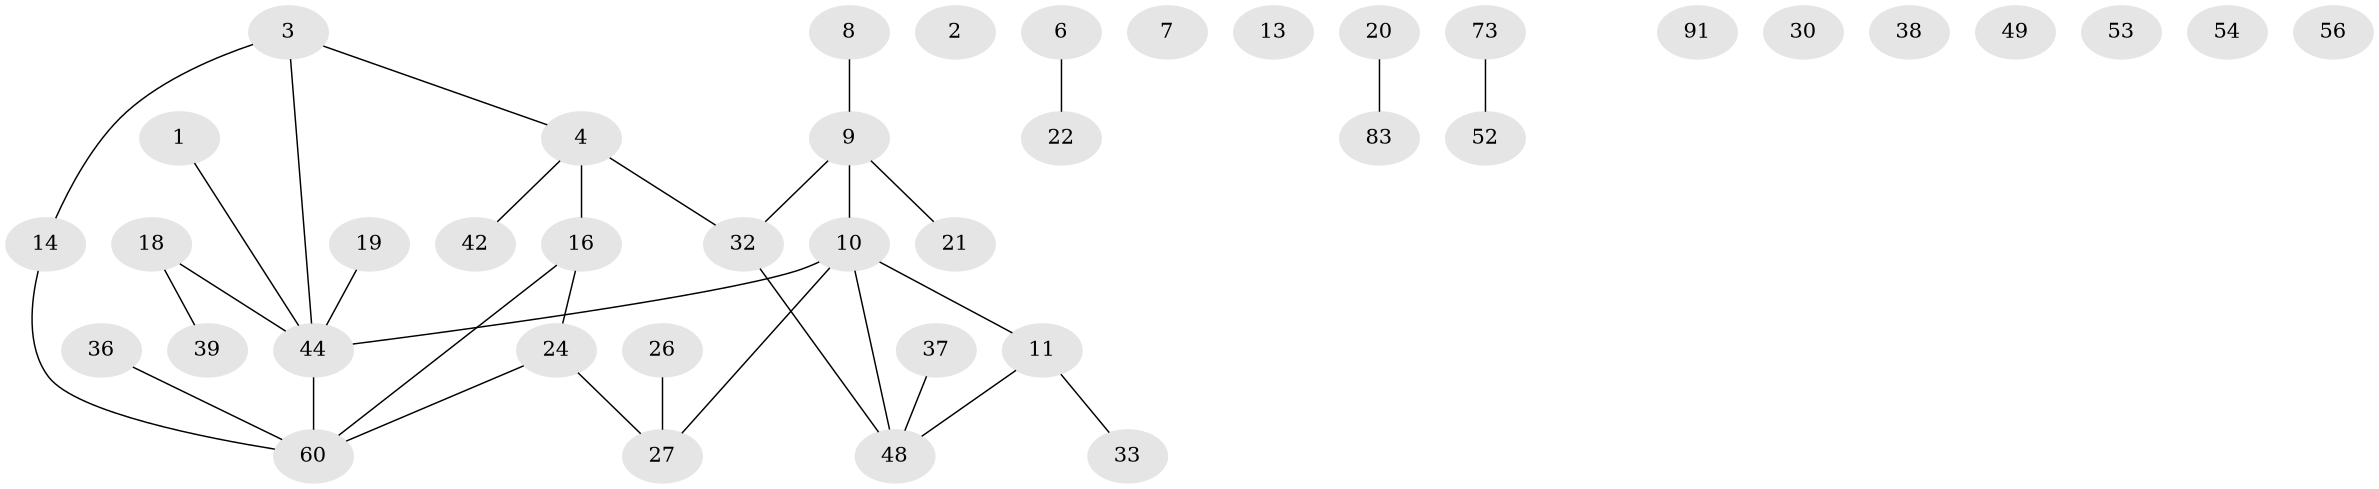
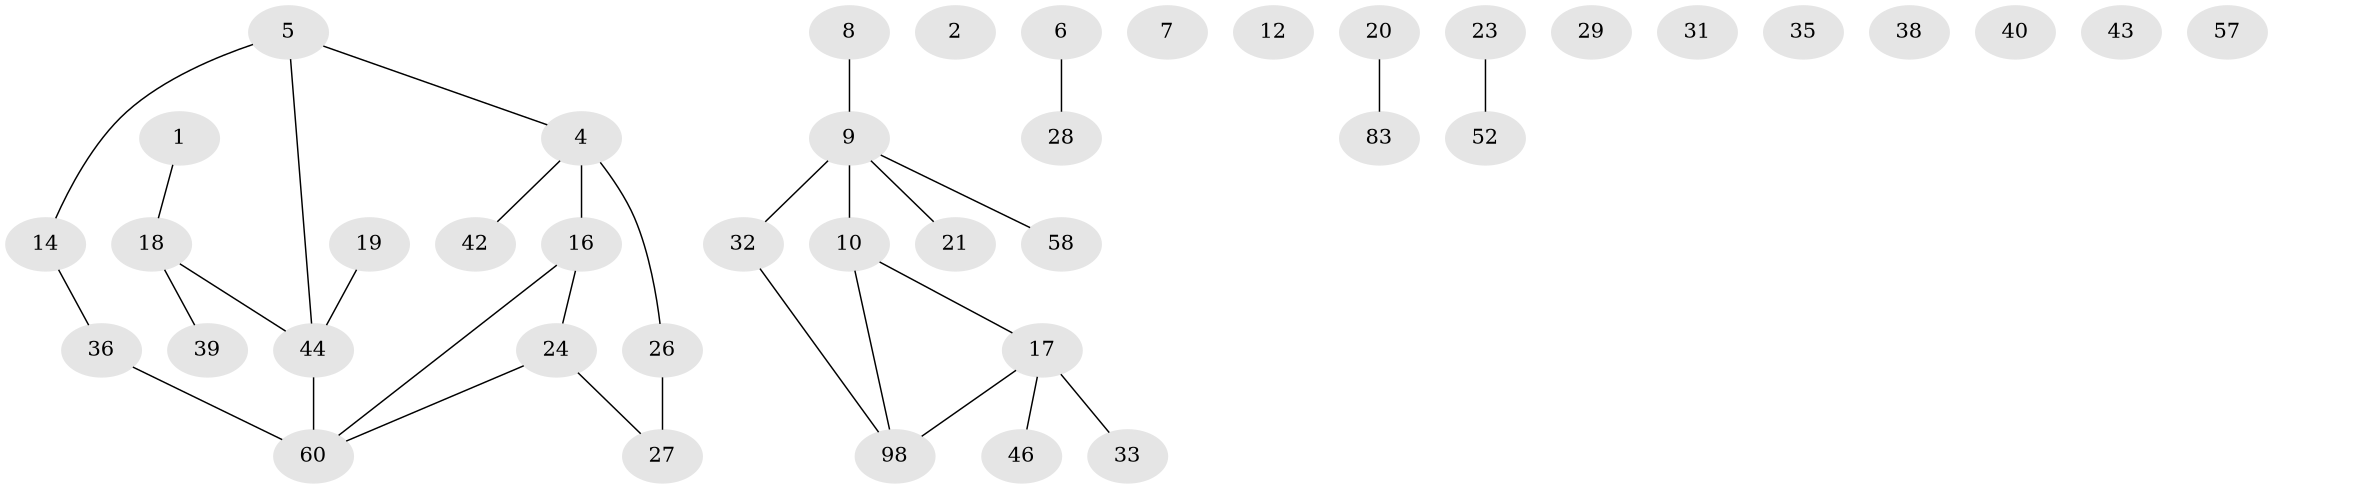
node "3": label "3" -> "5"
node "13": label "13" -> "12"
node "73": label "73" -> "23"
node "29": added
node "91": label "91" -> "31"
node "30": label "30" -> "35"
node "49": label "49" -> "40"
node "53": label "53" -> "43"
node "54": label "54" -> "57"
node "56": removed
node "22": label "22" -> "28"
edge "4" -- "32": now "4" -- "26"
edge "1" -- "44": now "1" -- "18"
node "58": added
edge "10" -- "44": removed
node "37": removed
node "11": label "11" -> "17"
edge "10" -- "27": removed
edge "14" -- "60": now "14" -- "36"
node "48": label "48" -> "98"
node "46": added
